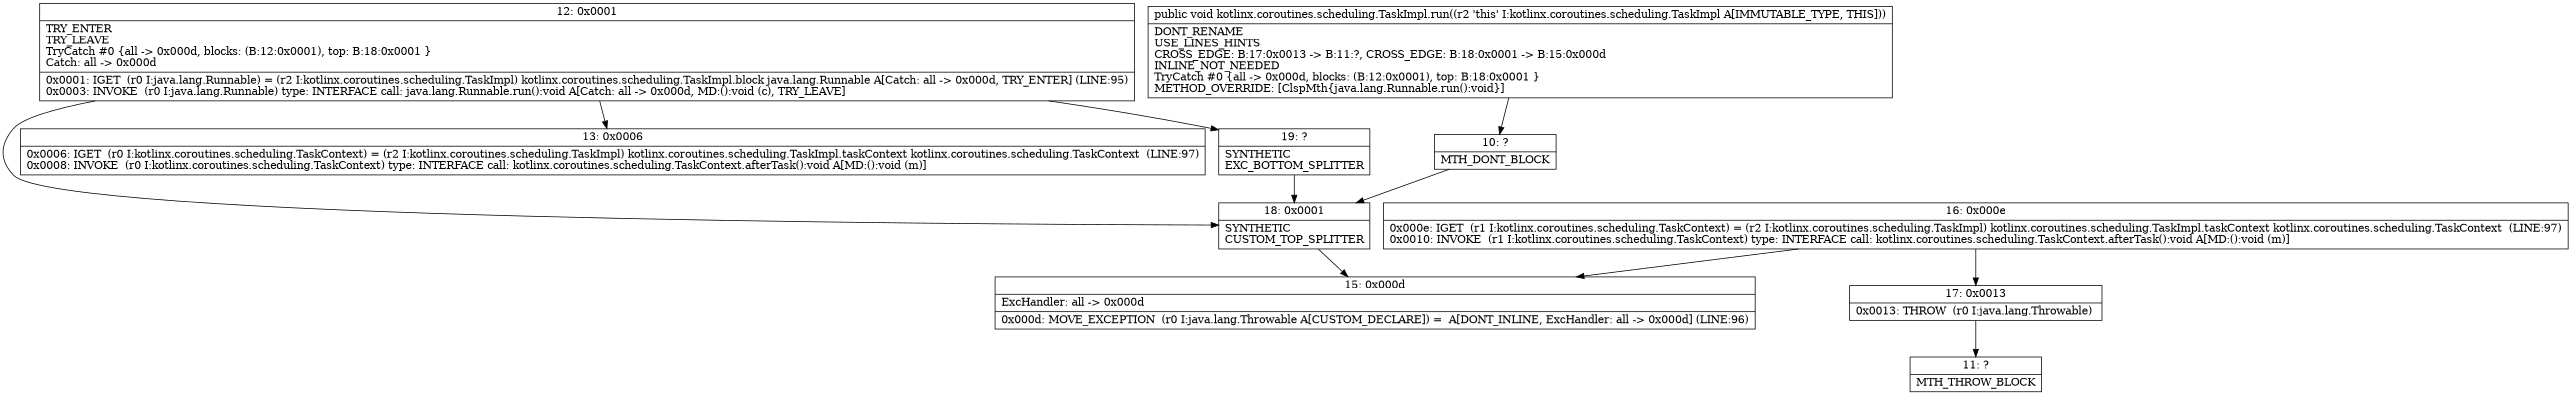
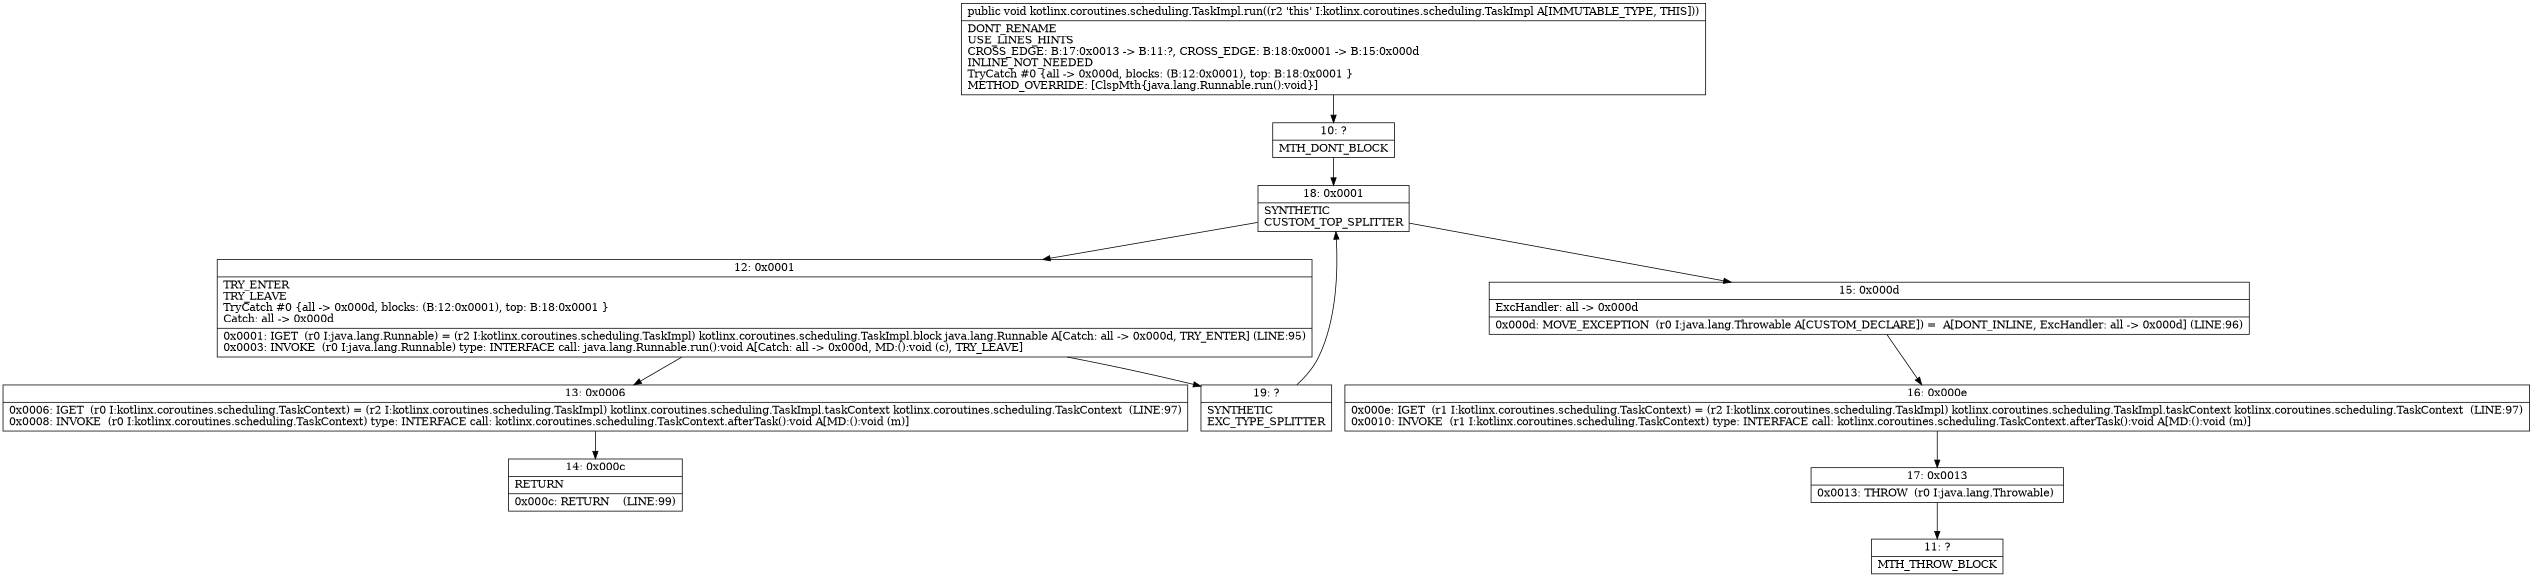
node "19: ?": text "EXC_BOTTOM_SPLITTER" -> "EXC_TYPE_SPLITTER"
edge "12: 0x0001" -> "18: 0x0001": reversed
edge "16: 0x000e" -> "15: 0x000d": reversed
node "14: 0x000c": added
